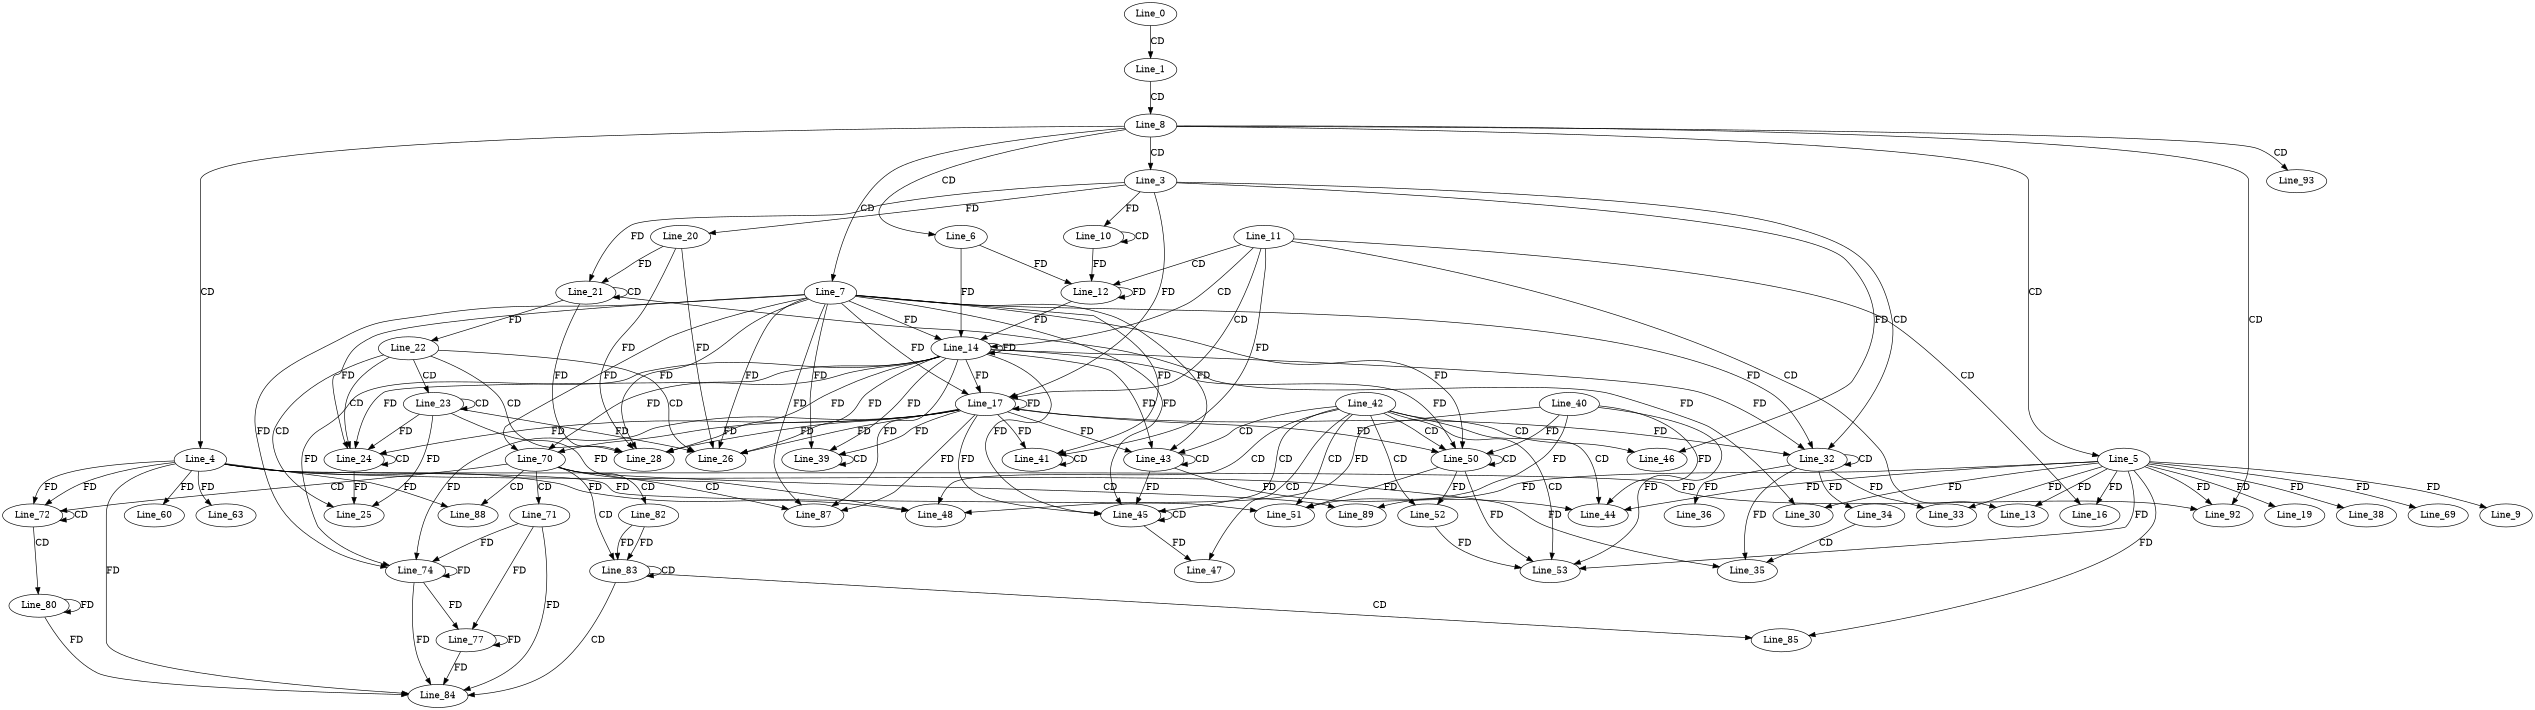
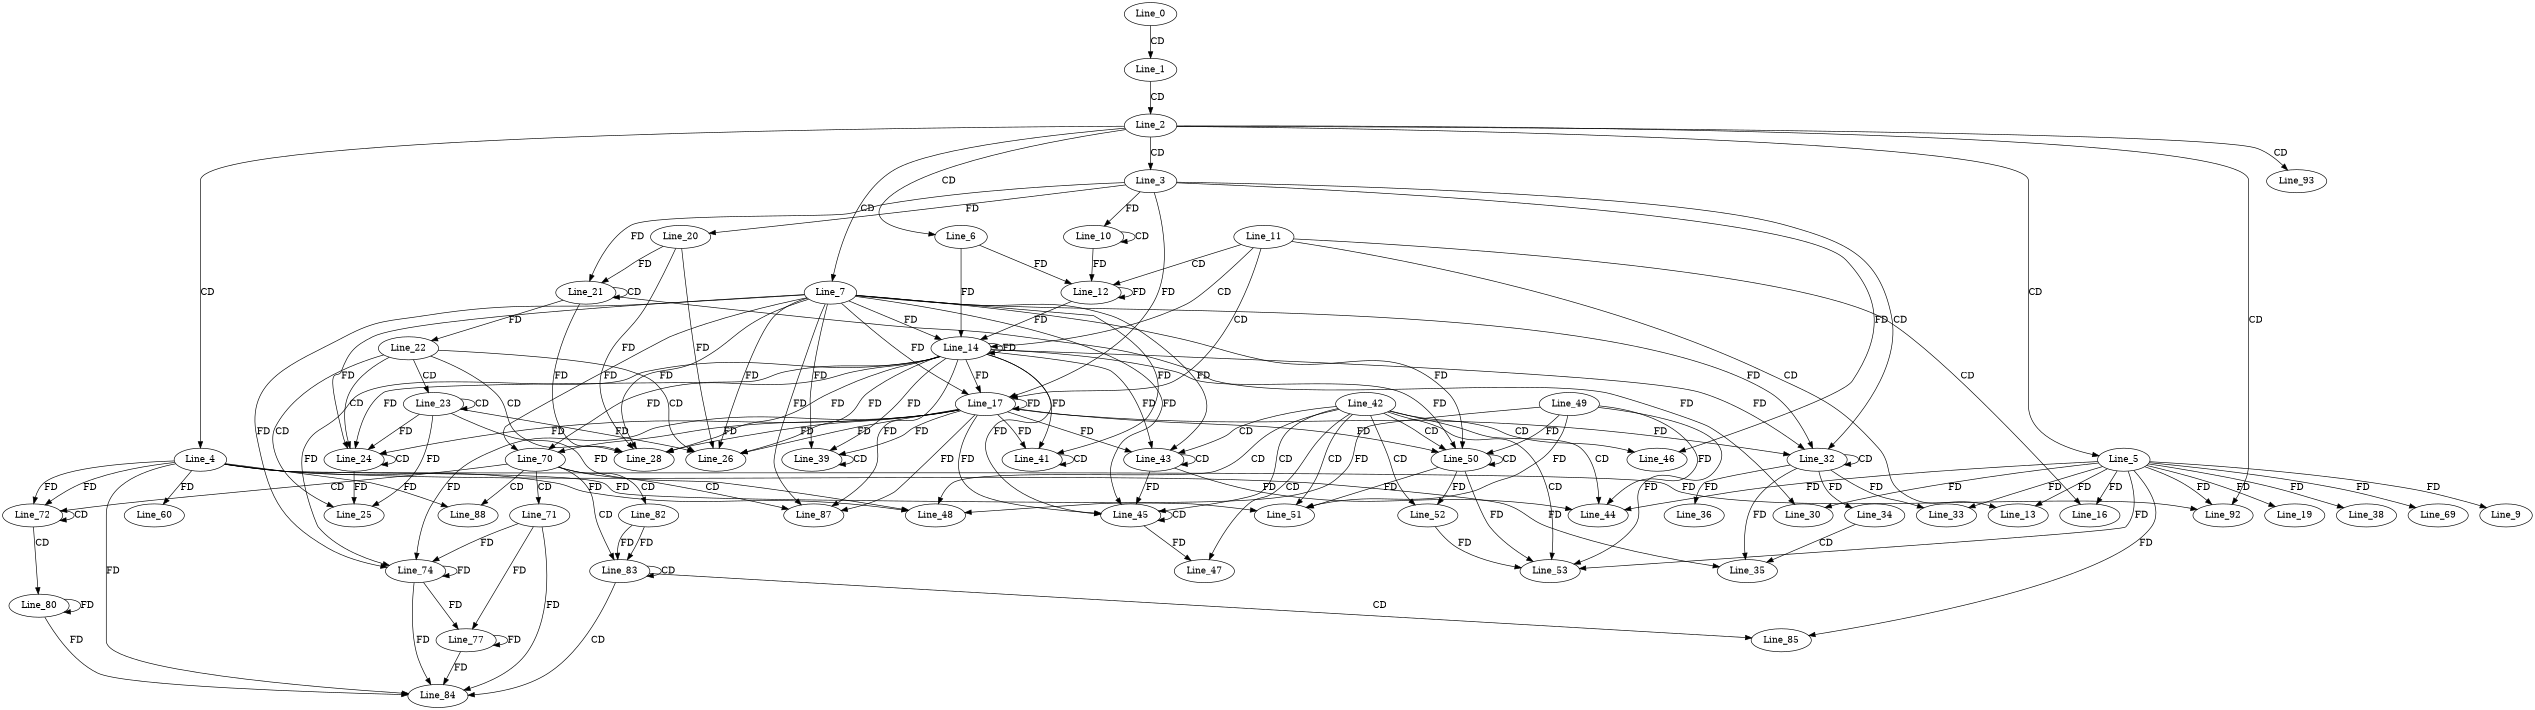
node "Line_8": label "Line_8" -> "Line_2"
edge "Line_11" -> "Line_41": now "Line_14" -> "Line_41"
node "Line_40": label "Line_40" -> "Line_49"
node "Line_63": removed
node "Line_89": removed
